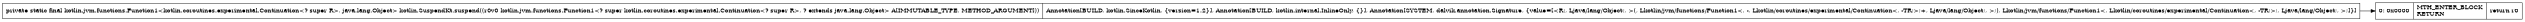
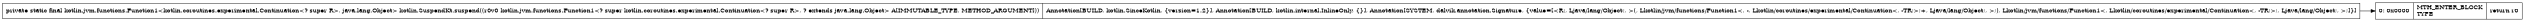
node "0: 0x0000": text "RETURN" -> "TYPE"
